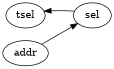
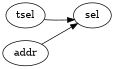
edge "sel" -> "tsel": reversed
